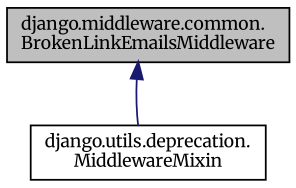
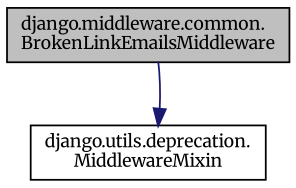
edge "django.utils.deprecation. MiddlewareMixin" -> "django.middleware.common. BrokenLinkEmailsMiddleware": reversed
